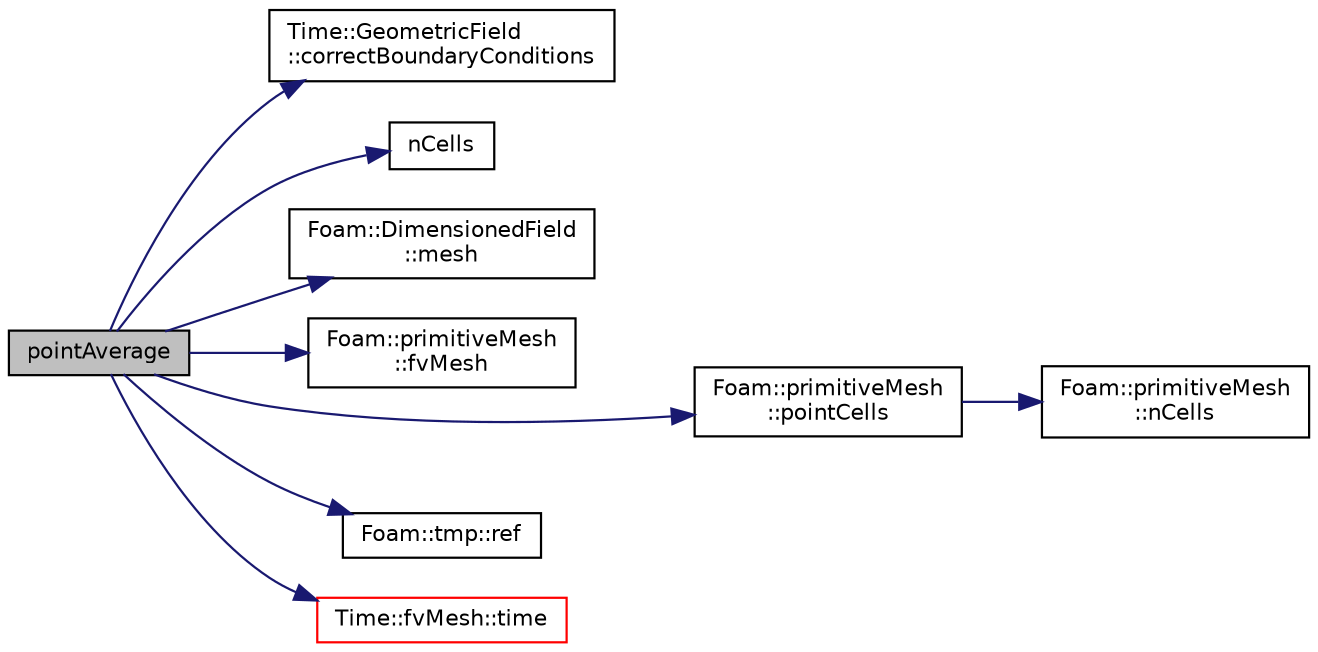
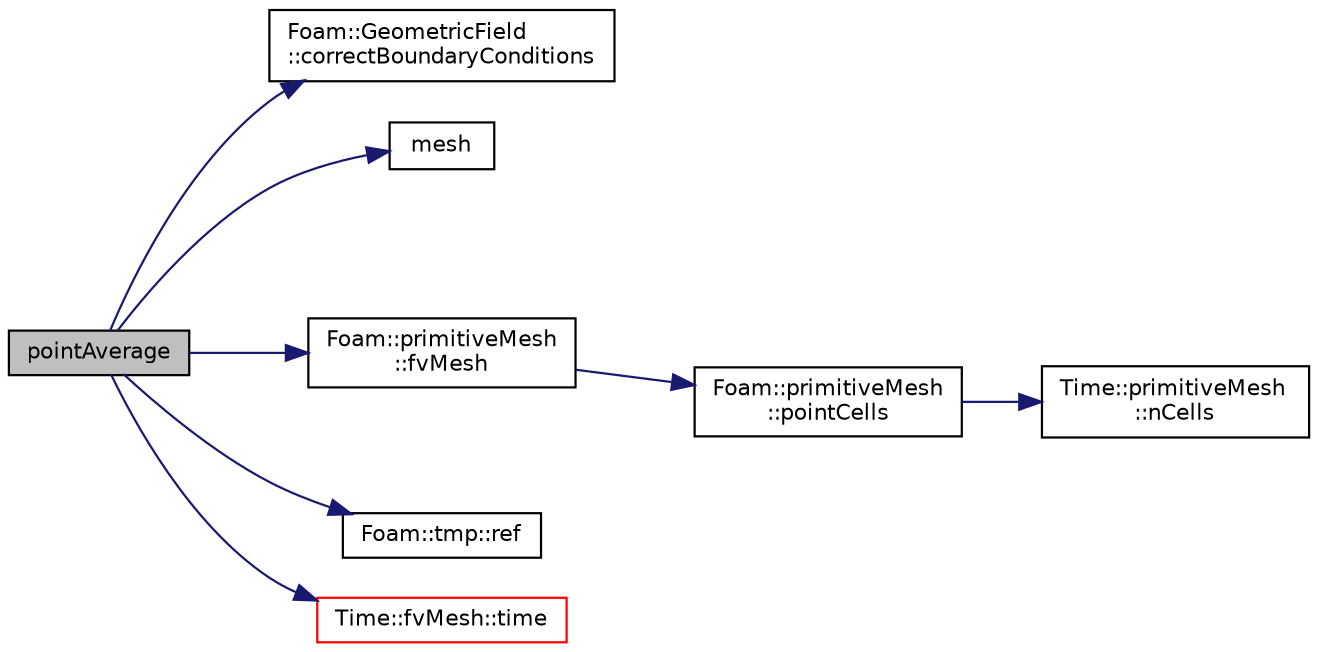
node "Time::GeometricField ::correctBoundaryConditions": label "Time::GeometricField ::correctBoundaryConditions" -> "Foam::GeometricField ::correctBoundaryConditions"
node "nCells": label "nCells" -> "mesh"
node "Foam::DimensionedField ::mesh": removed
node "Foam::primitiveMesh ::nCells": label "Foam::primitiveMesh ::nCells" -> "Time::primitiveMesh ::nCells"
edge "pointAverage" -> "Foam::primitiveMesh ::pointCells": now "Foam::primitiveMesh ::fvMesh" -> "Foam::primitiveMesh ::pointCells"
